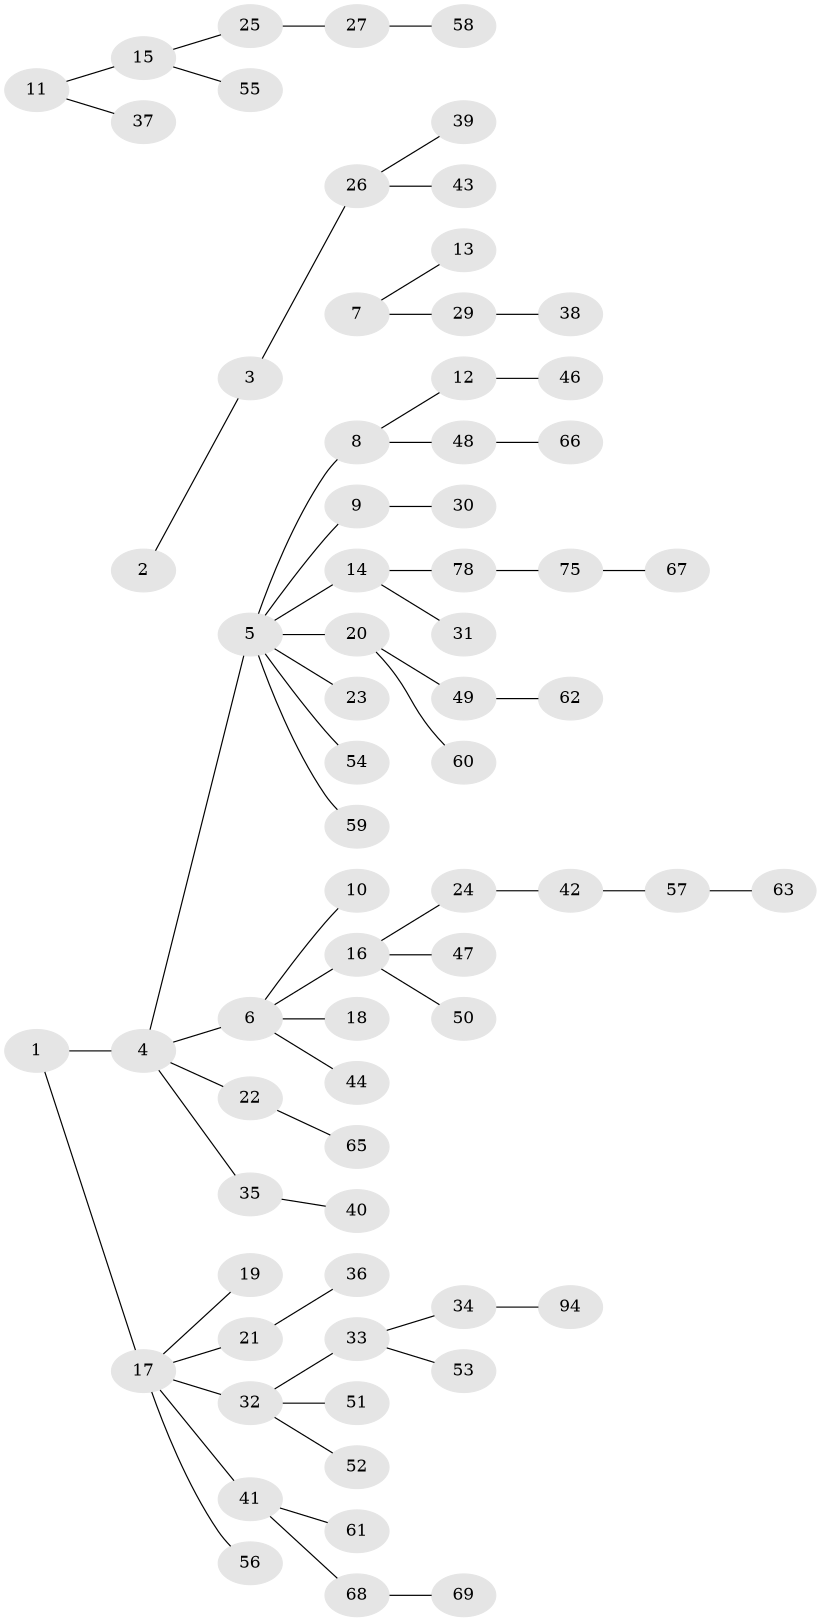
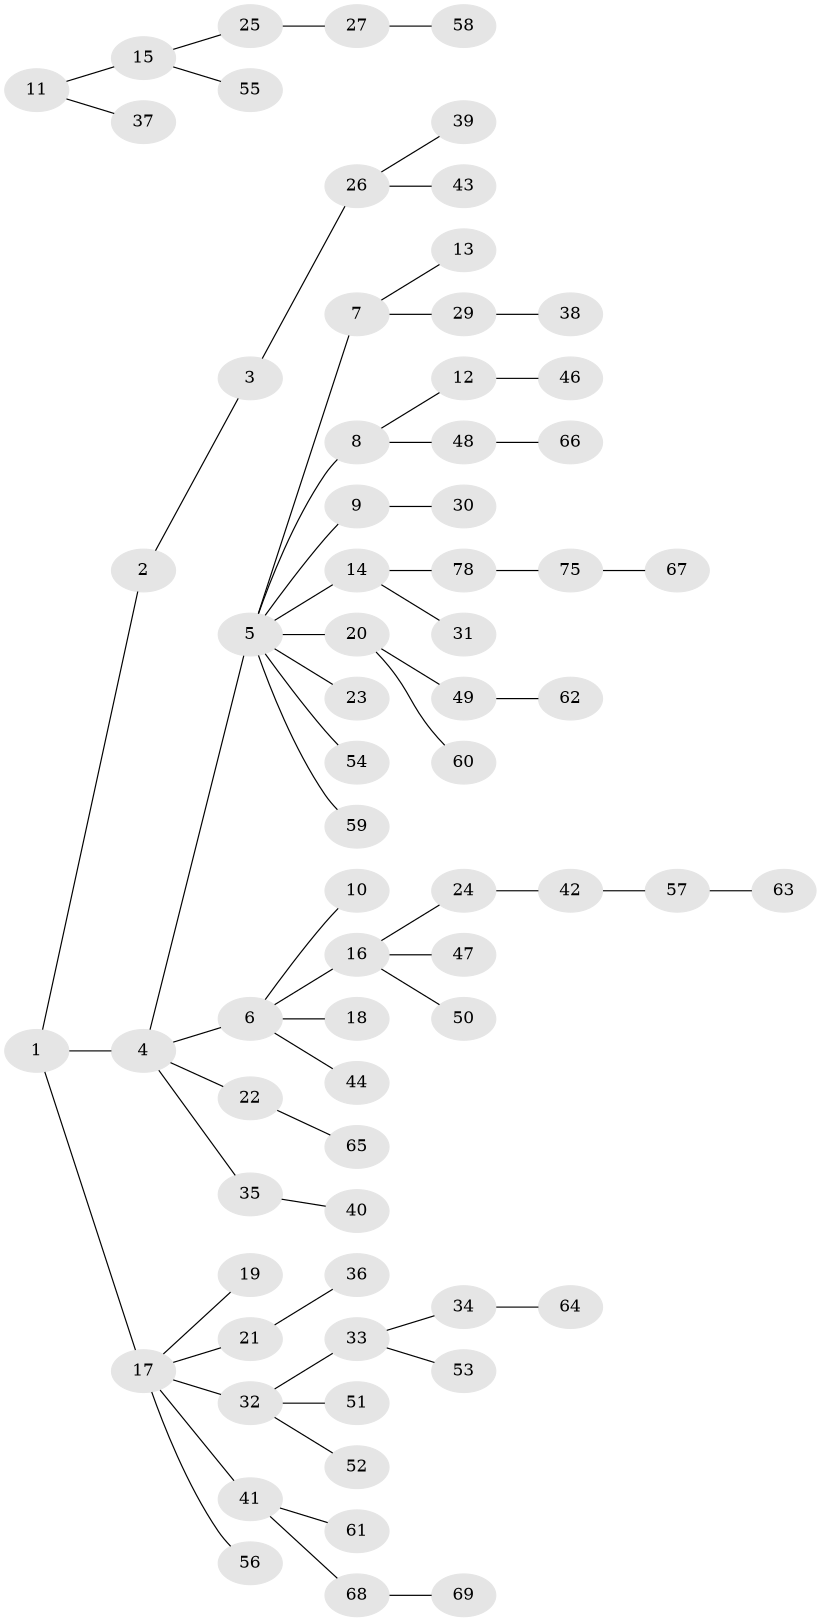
edge "7" -- "5": added
edge "2" -- "1": added
node "94": label "94" -> "64"
